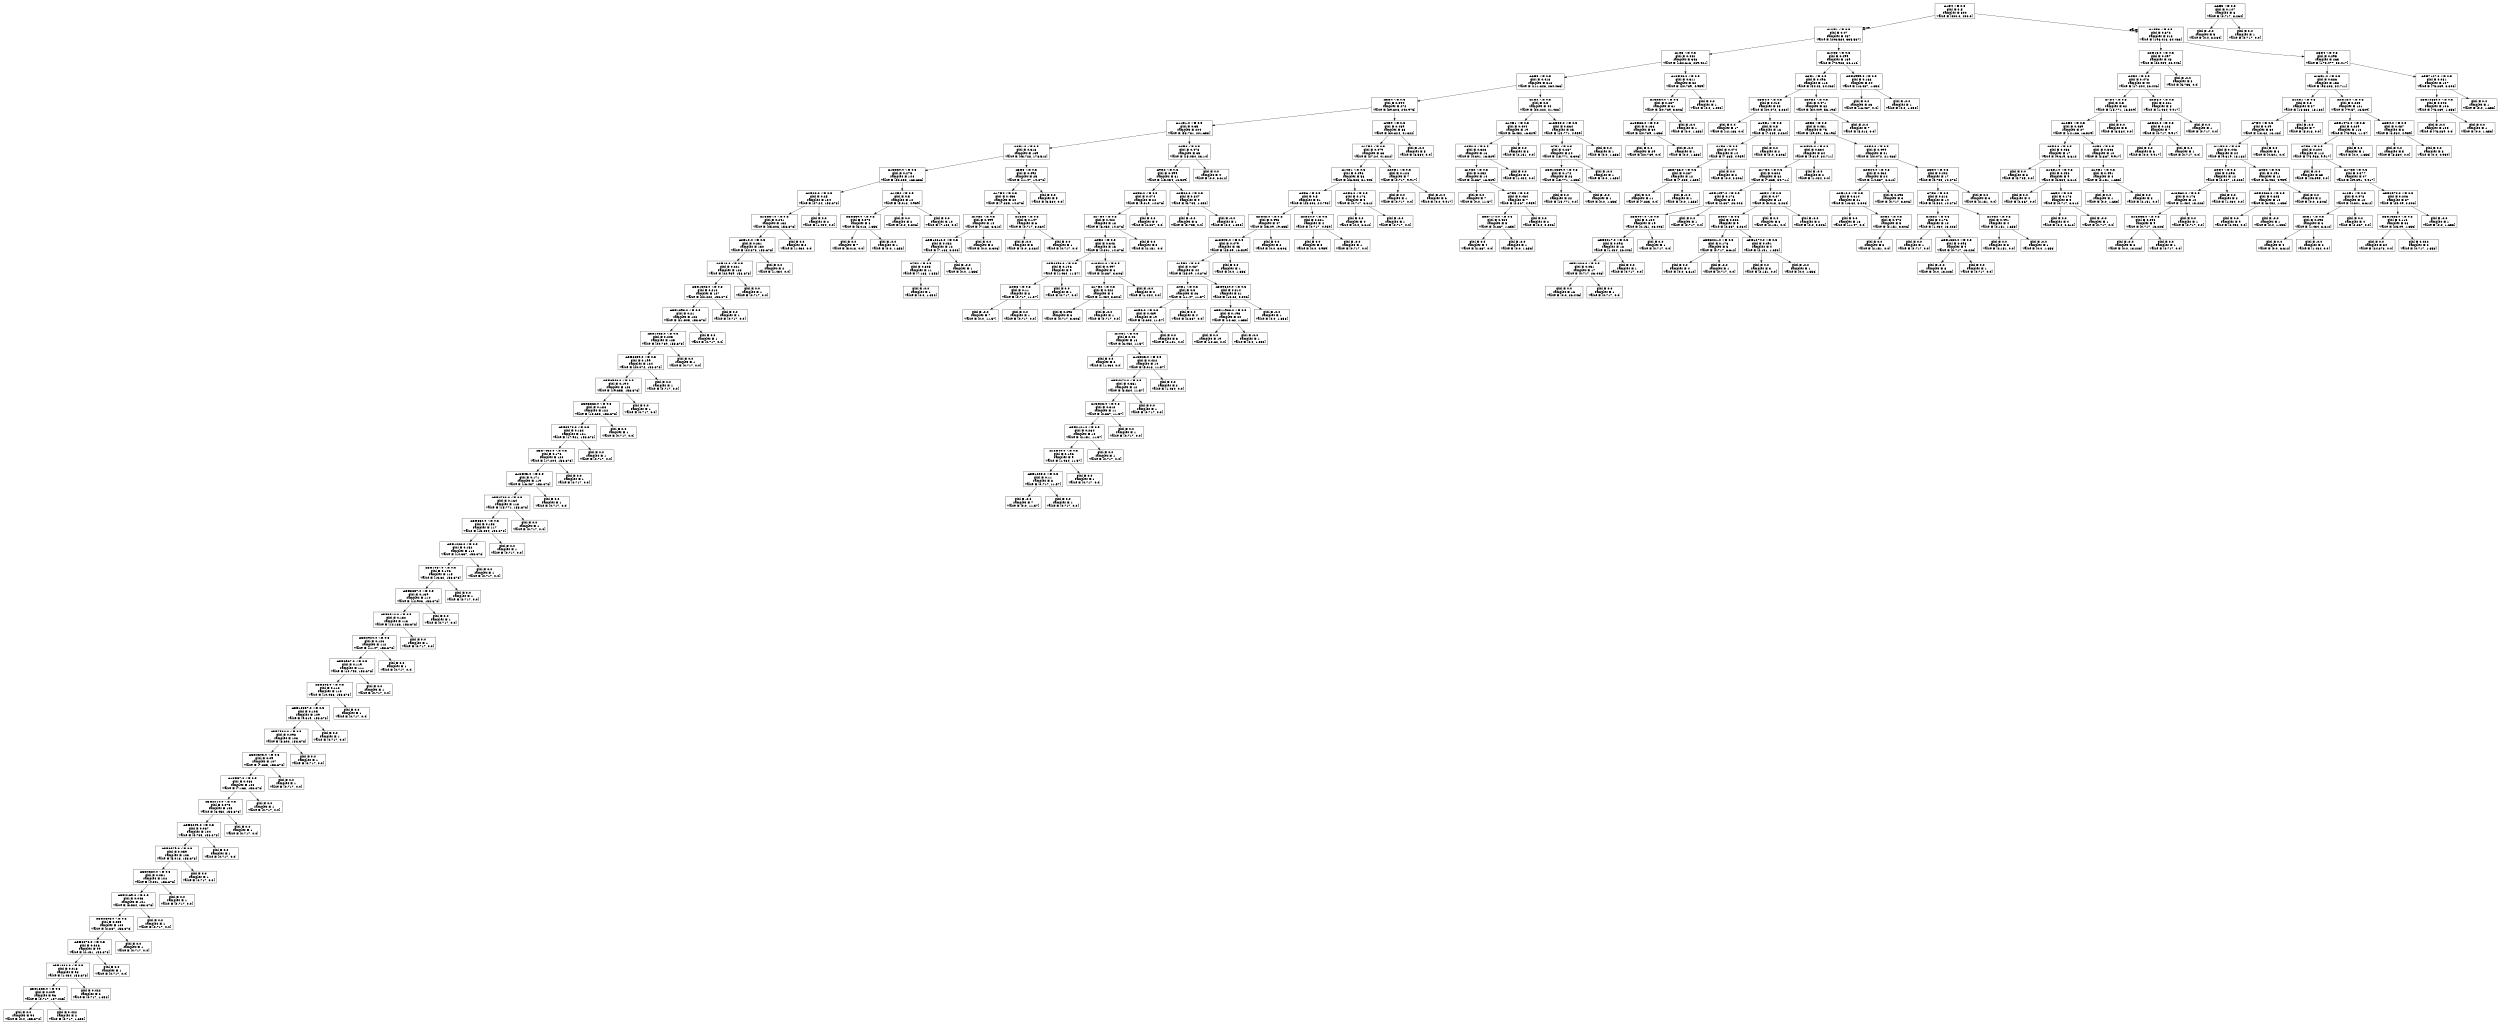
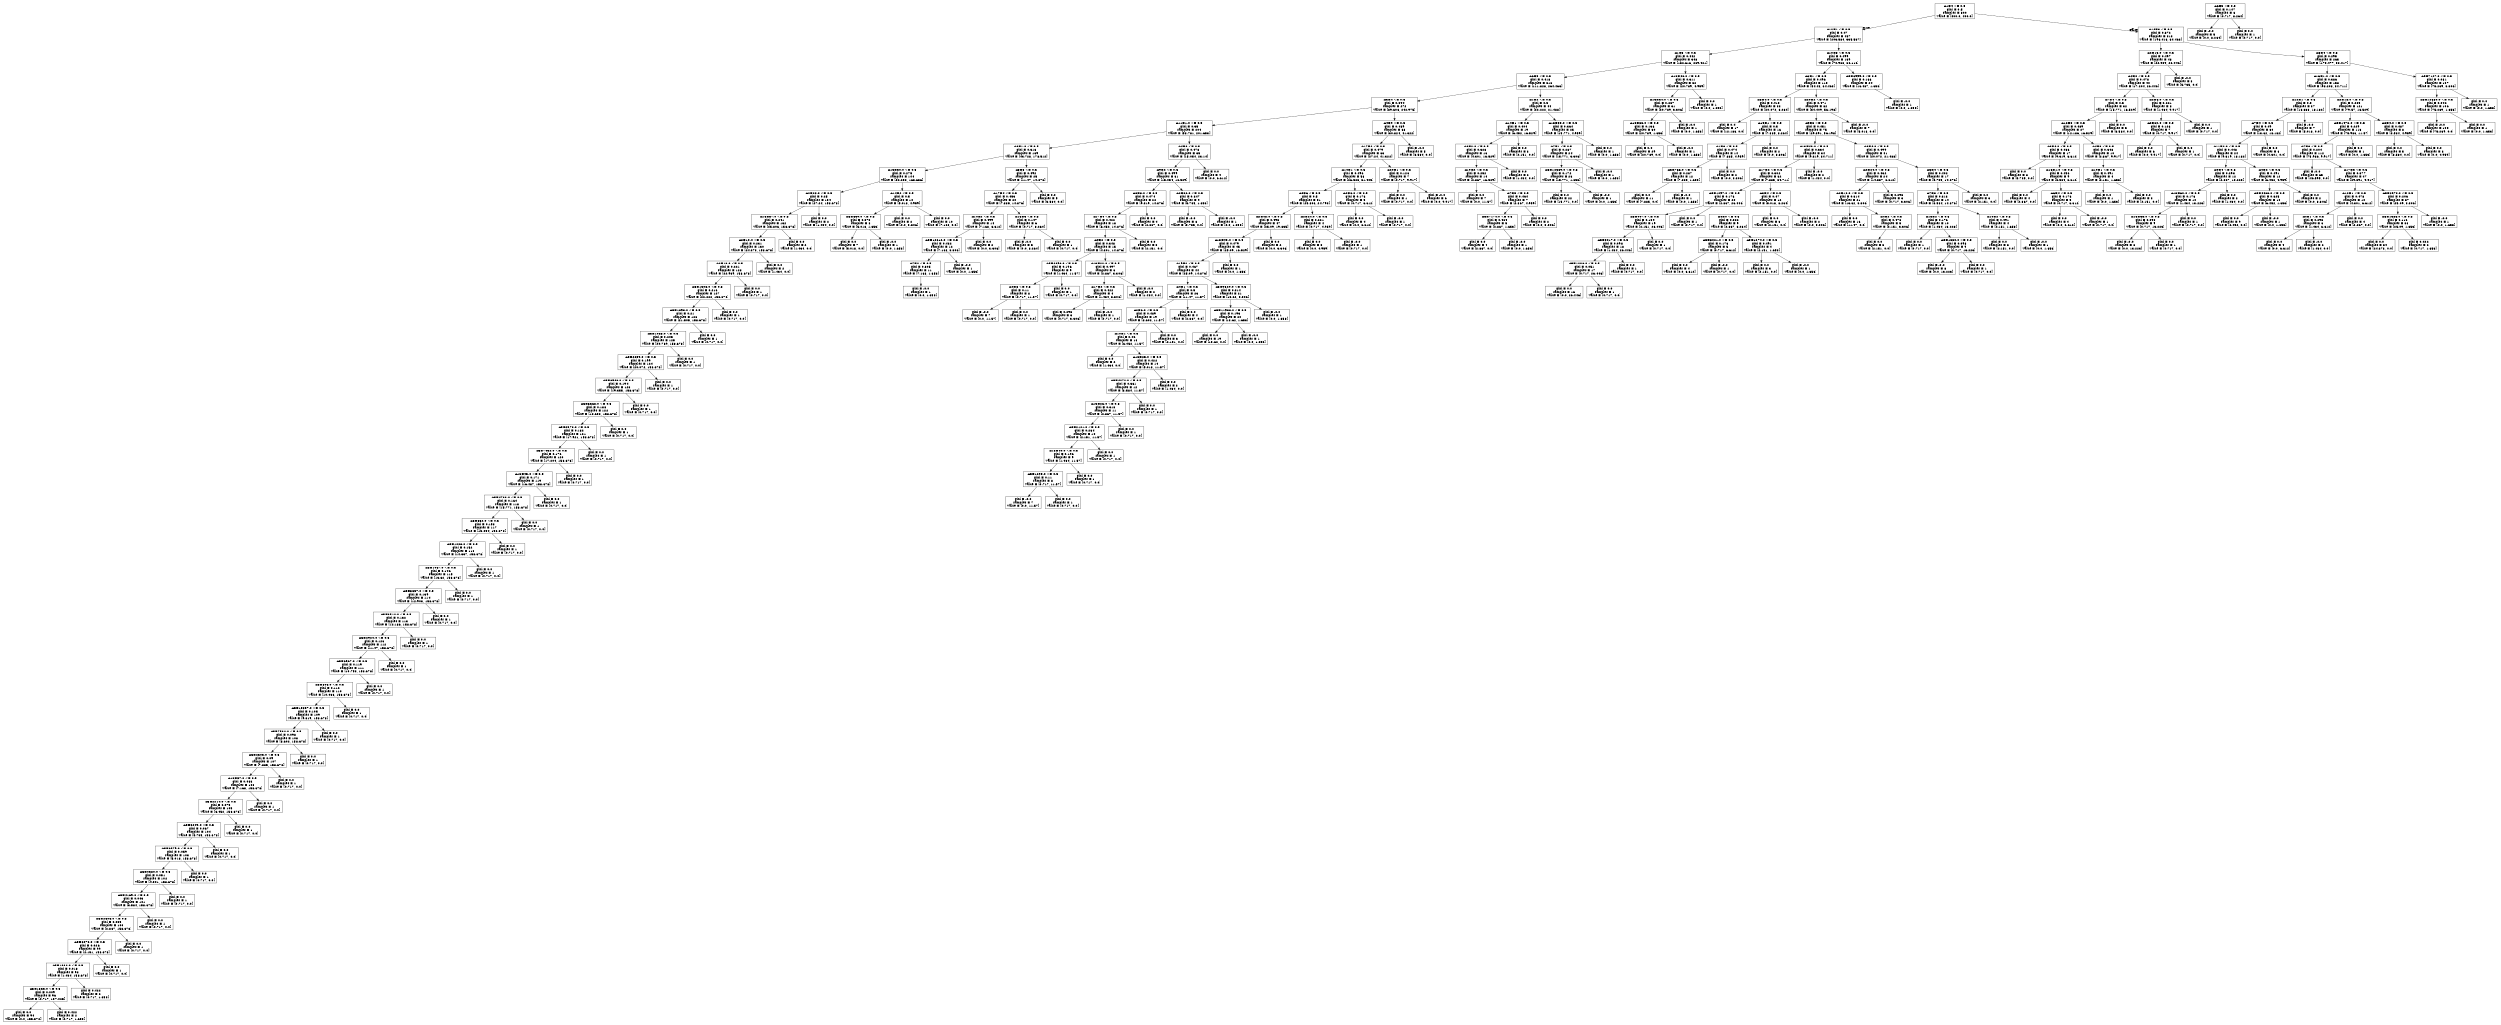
node "gini = 0.0 samples = 23 value = [16.487, 0.0]": removed
edge "A3=4 <= 0.5 gini = 0.47 samples = 12 value = [5.018, 8.264]" -> "A4=0 <= 0.5 gini = 0.382 samples = 9 value = [2.867, 8.264]": removed
